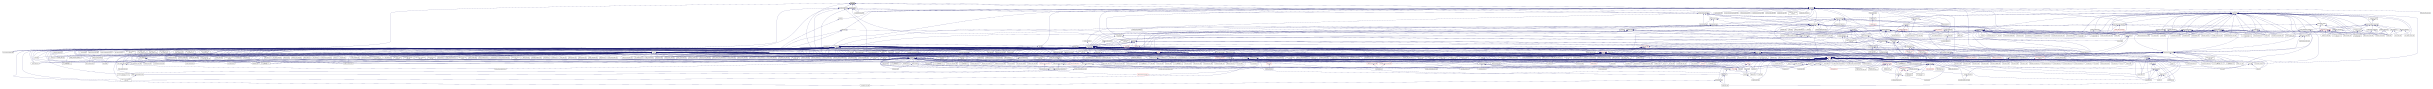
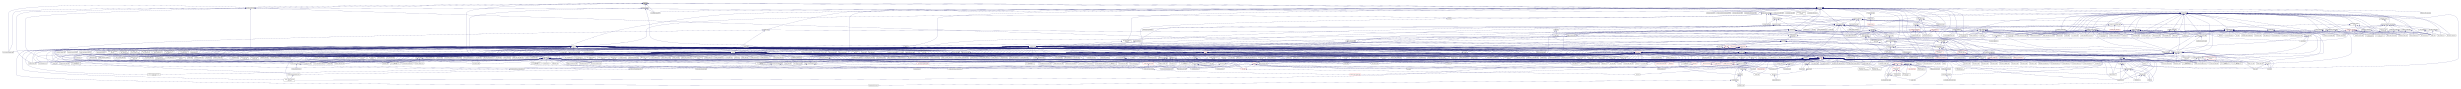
node "simple_mobile_object.hpp": added
